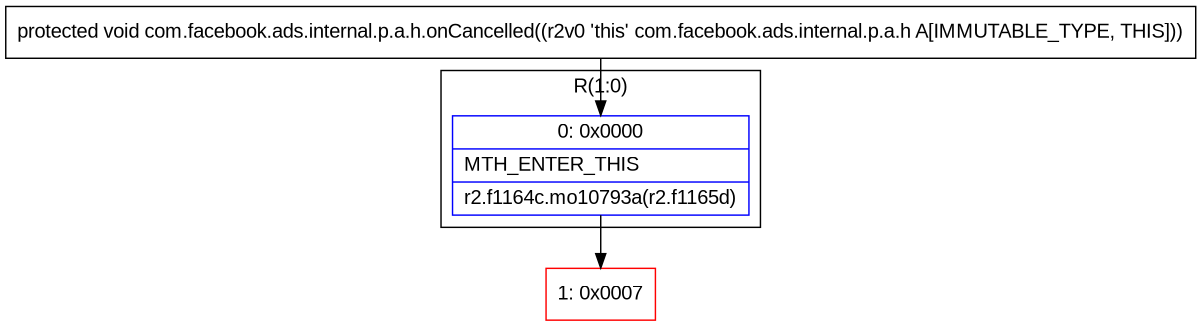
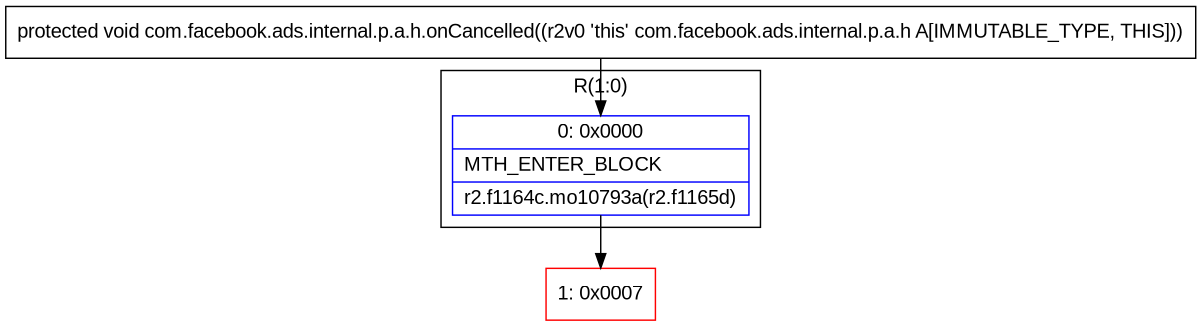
node "0: 0x0000": text "MTH_ENTER_THIS" -> "MTH_ENTER_BLOCK"
